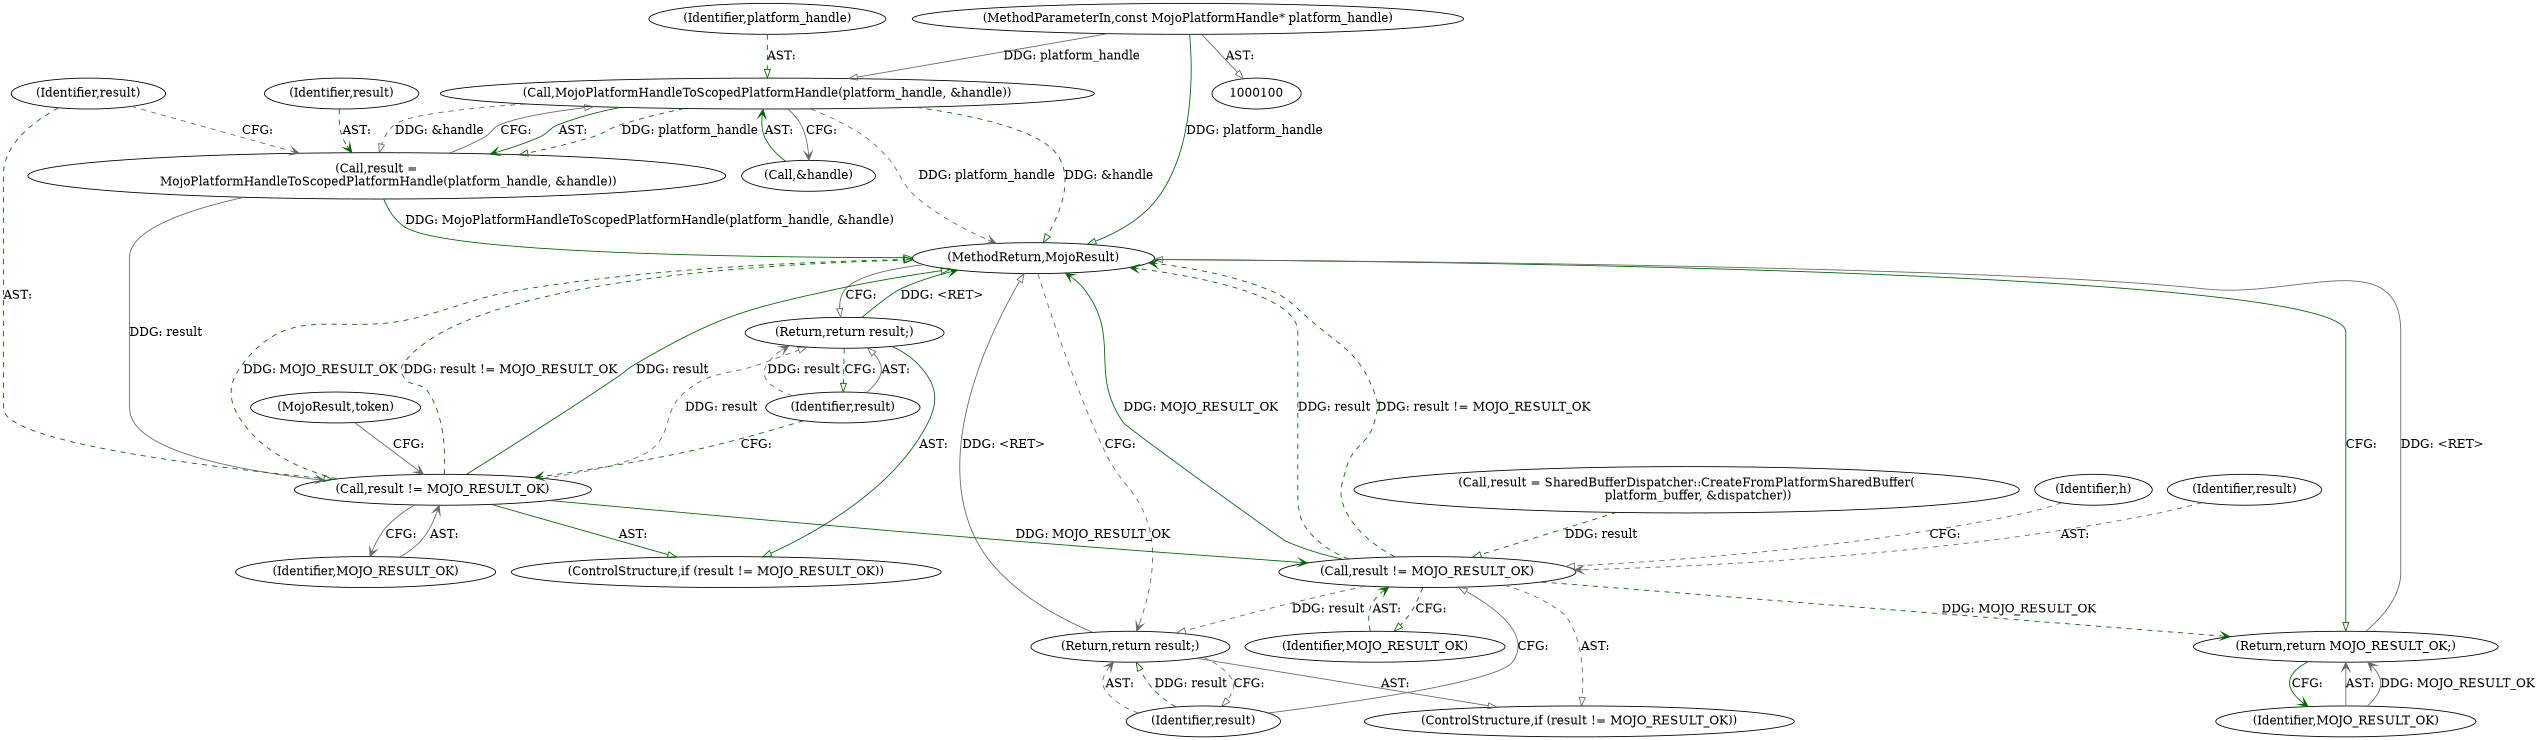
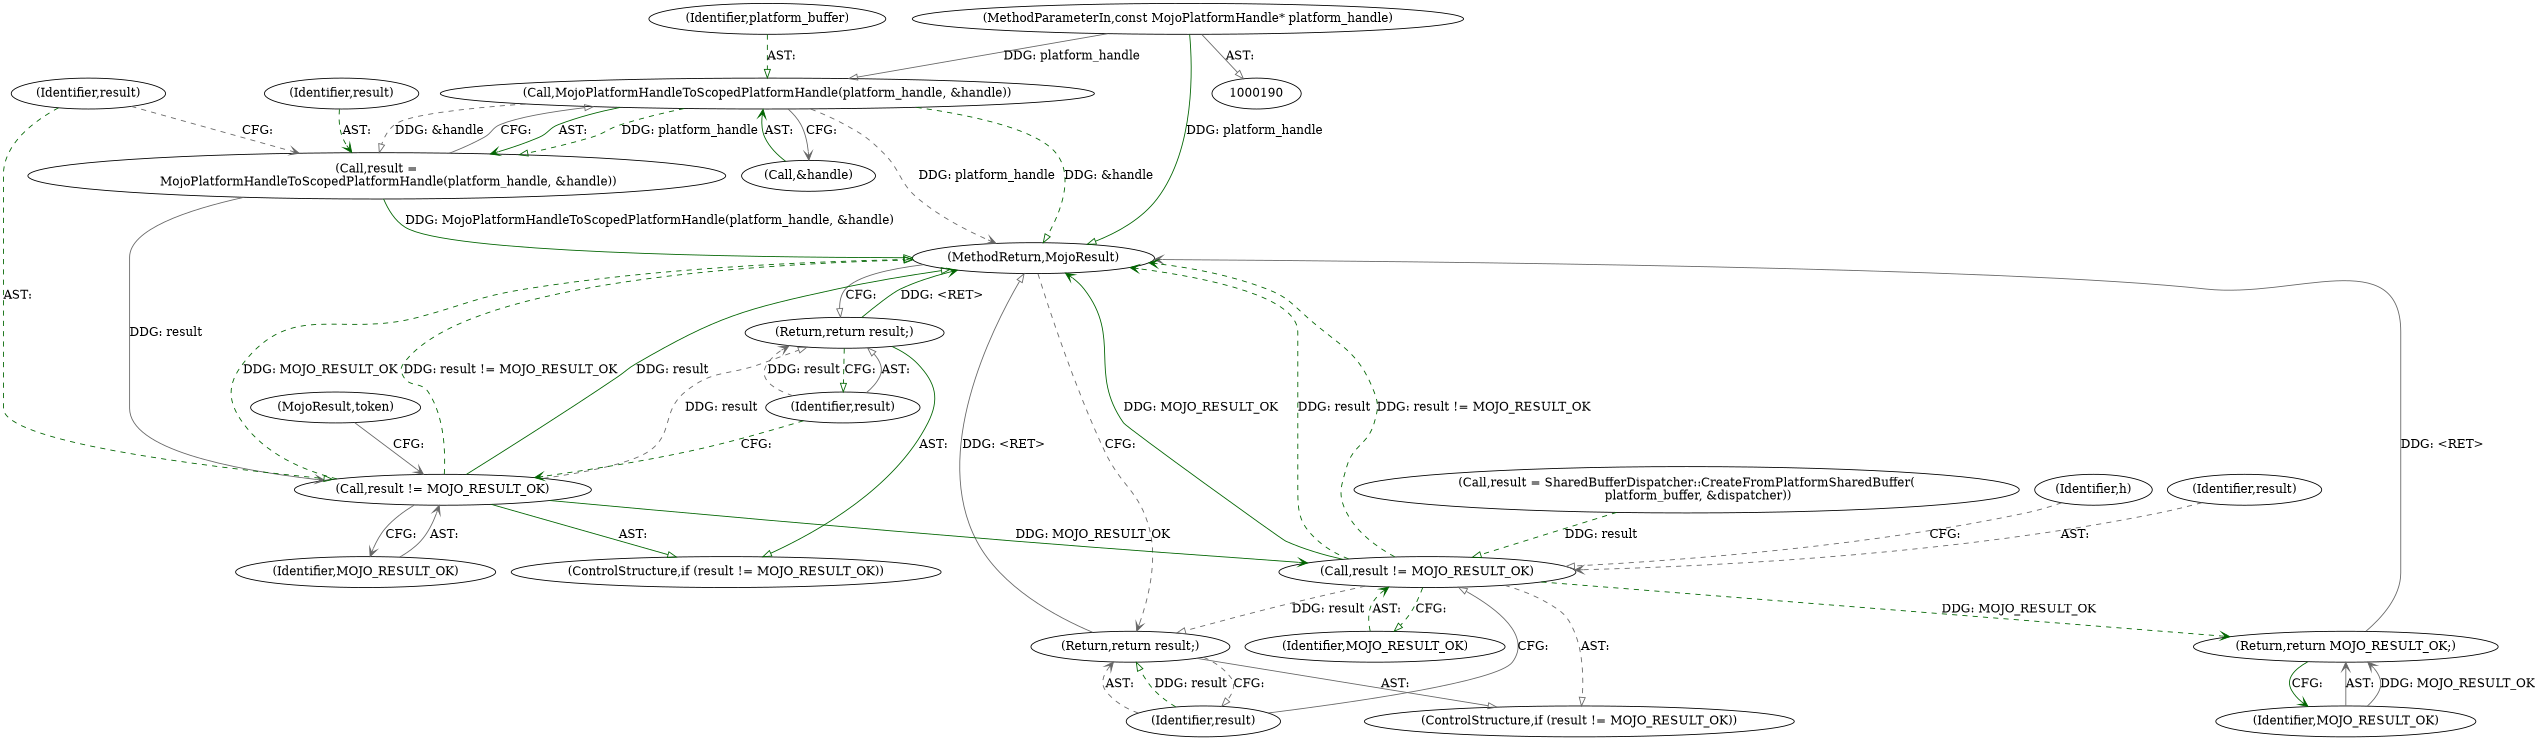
node "(Identifier,platform_handle)": label "(Identifier,platform_handle)" -> "(Identifier,platform_buffer)"
node "1000100": label "1000100" -> "1000190"
edge "(Return,return MOJO_RESULT_OK;)" -> "(MethodReturn,MojoResult)": arrowhead onormal -> vee
edge "(MethodReturn,MojoResult)" -> "(Return,return MOJO_RESULT_OK;)": removed, label "CFG:"
